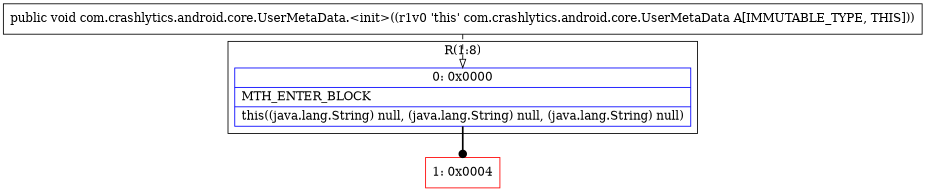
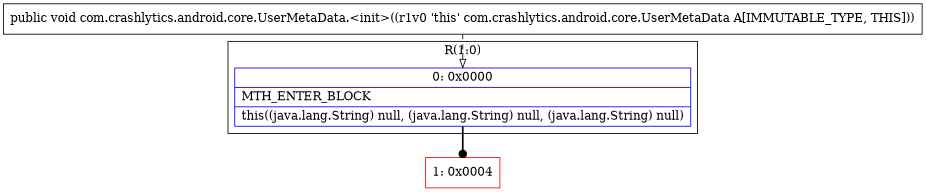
cluster "R(1:8)": label "R(1:8)" -> "R(1:0)"
